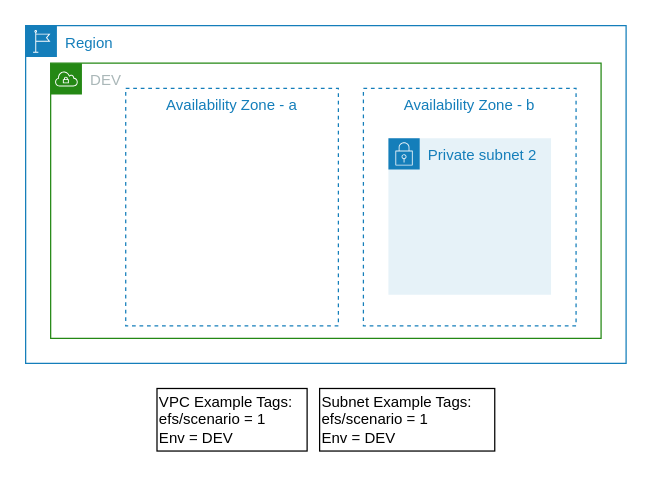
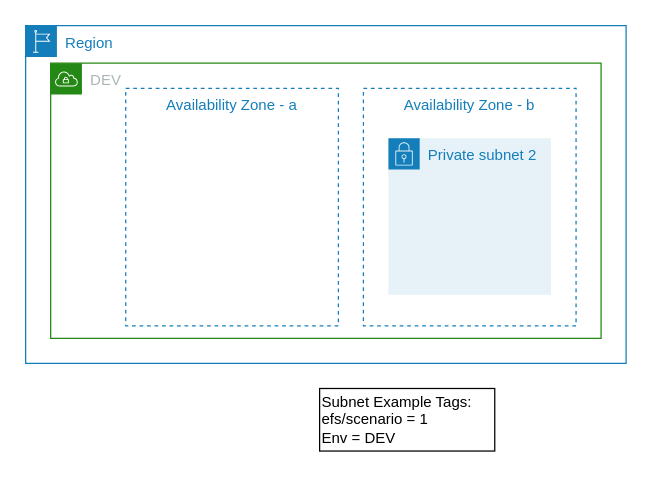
node "VPC Example Tags: efs/scenario = 1 Env = DEV": removed
